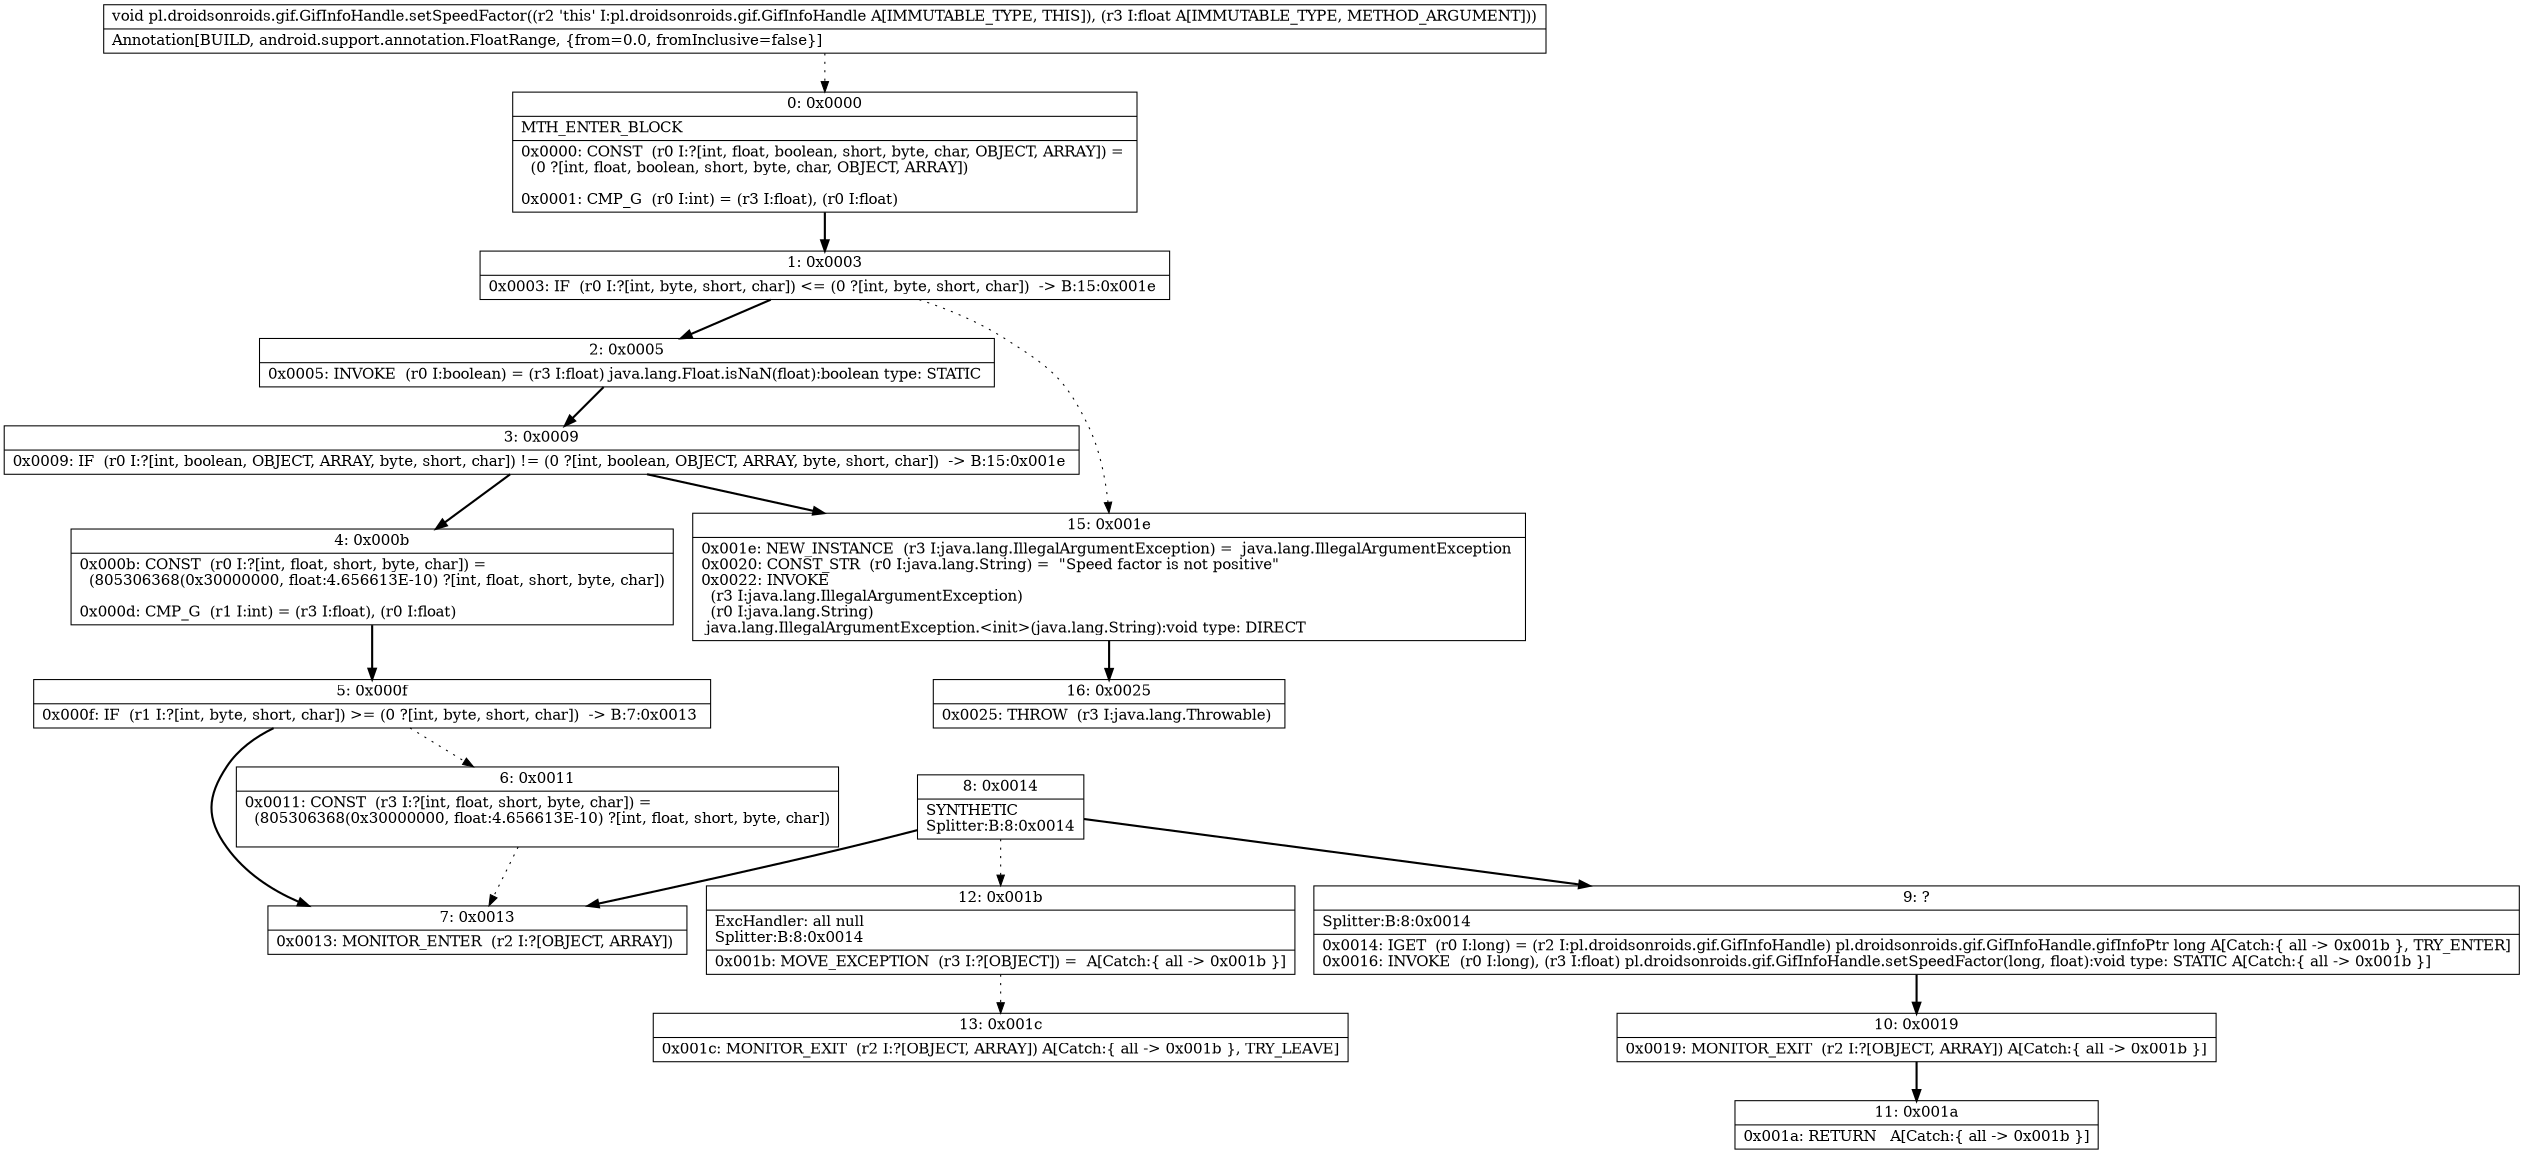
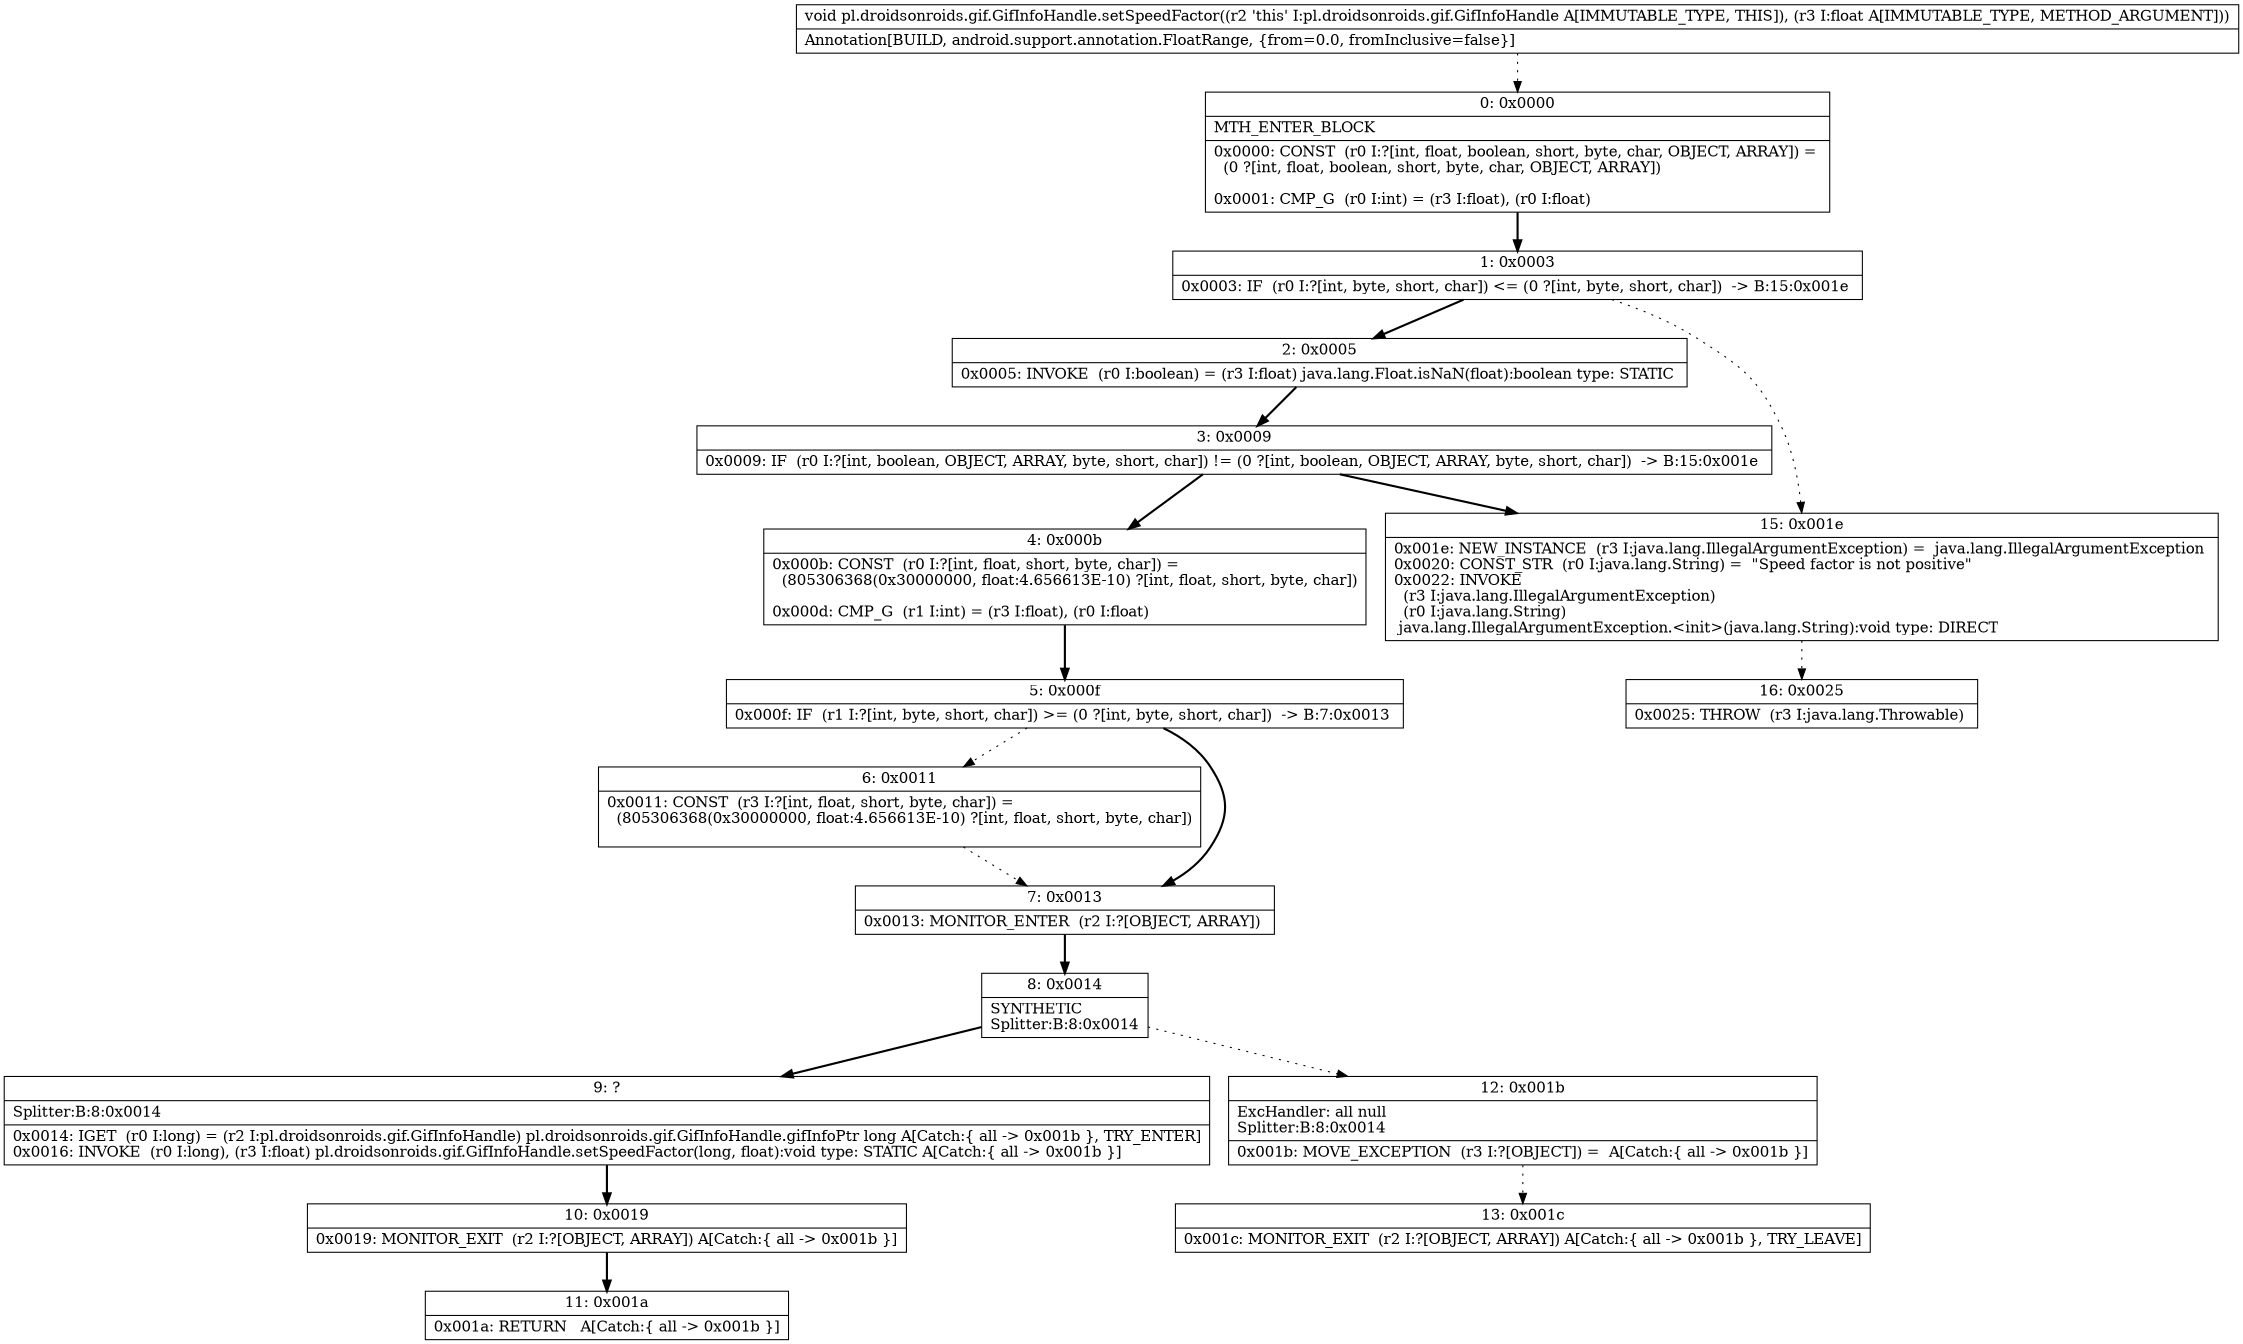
edge "15: 0x001e" -> "16: 0x0025": style bold -> dotted
edge "8: 0x0014" -> "7: 0x0013": reversed
